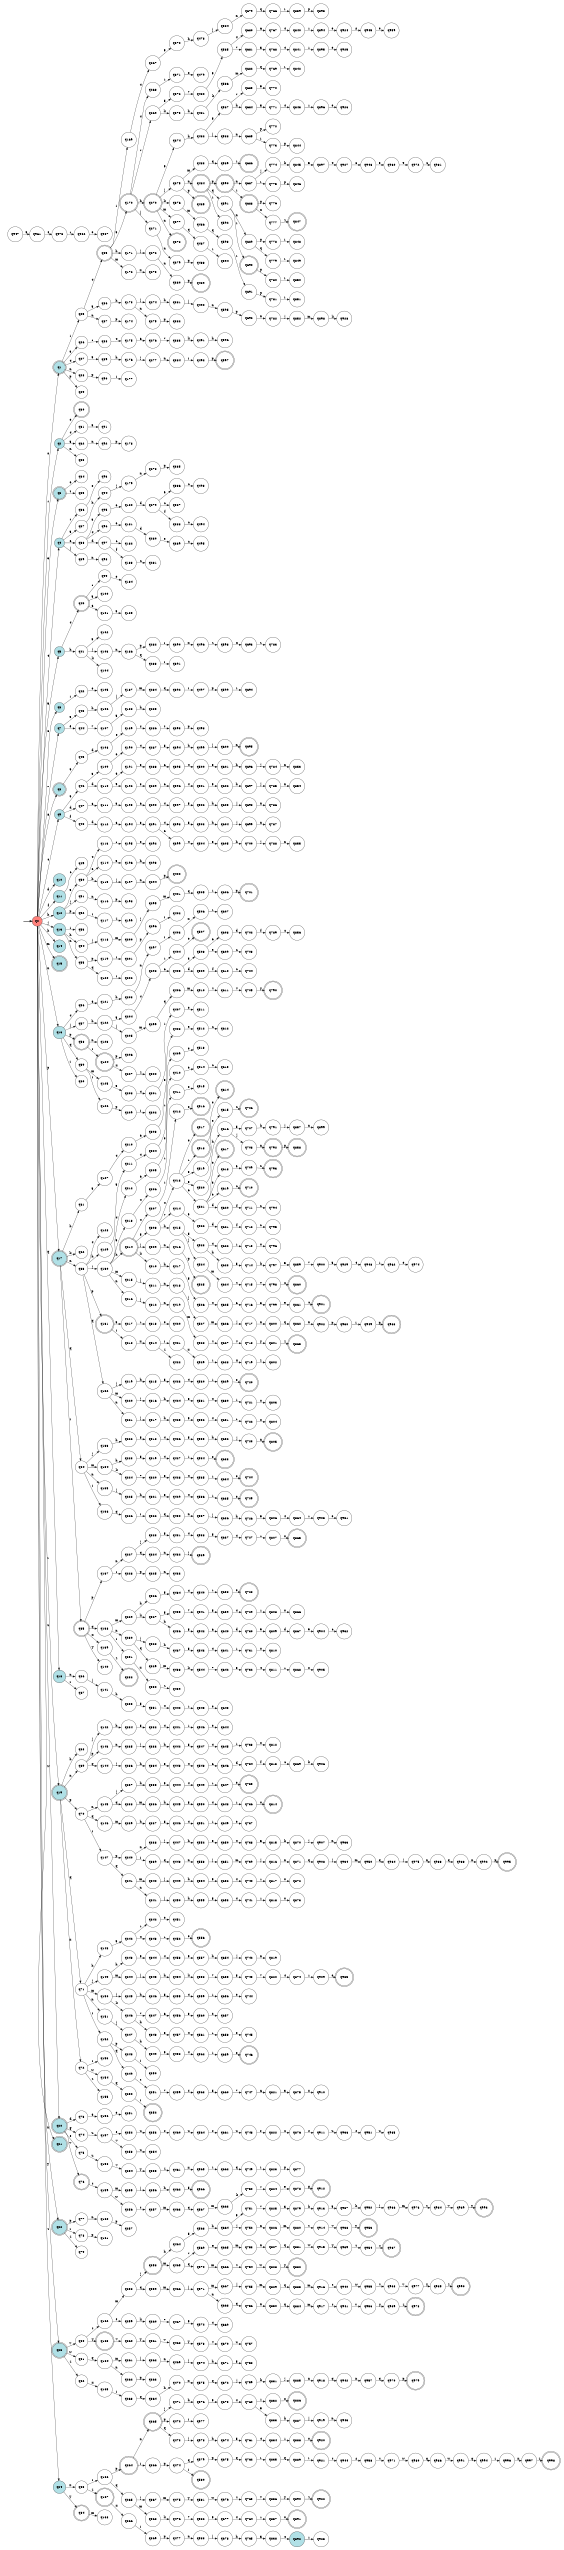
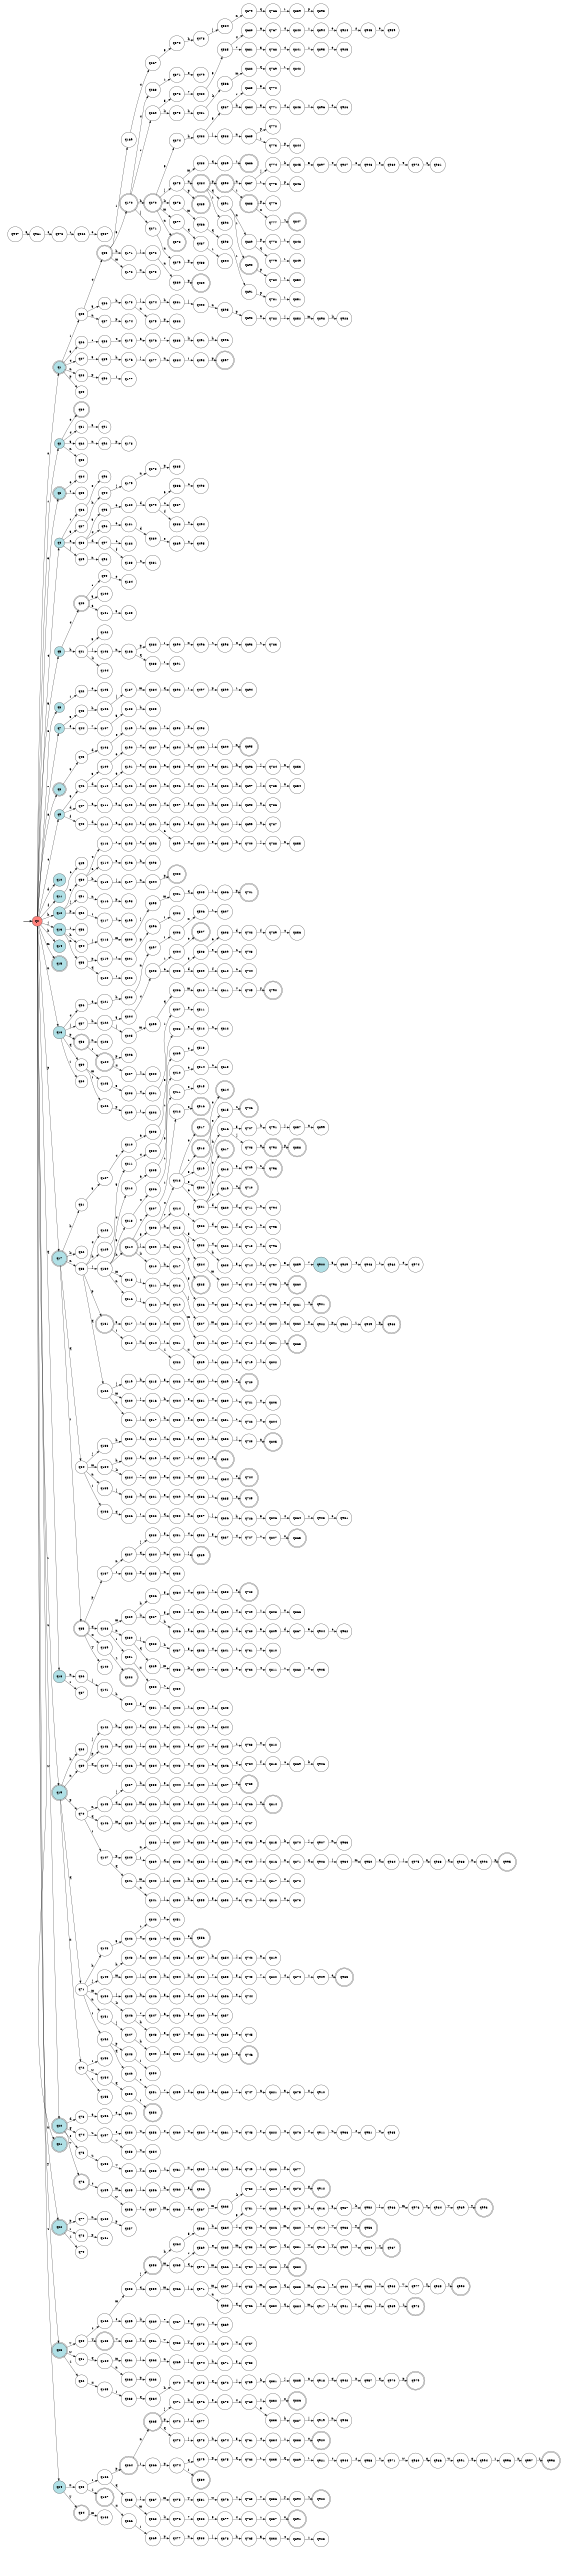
node "q900": fillcolor white -> powderblue
node "q892": fillcolor powderblue -> white
